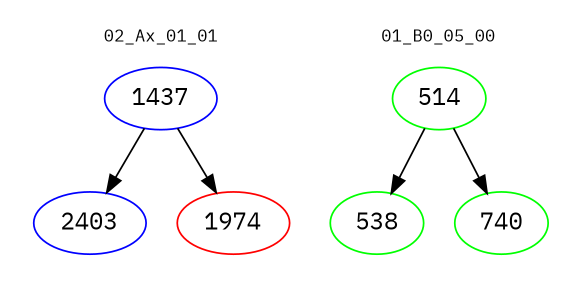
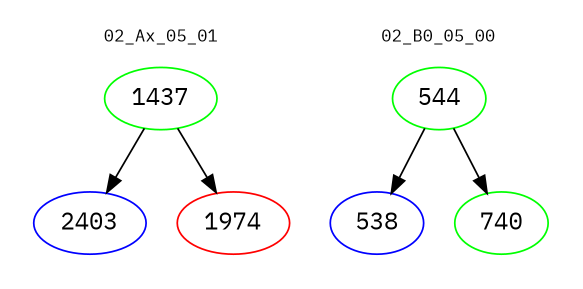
cluster "02_Ax_01_01": label "02_Ax_01_01" -> "02_Ax_05_01"
cluster "01_B0_05_00": label "01_B0_05_00" -> "02_B0_05_00"
node "1437": color blue -> green
node "514": label "514" -> "544"
node "538": color green -> blue
